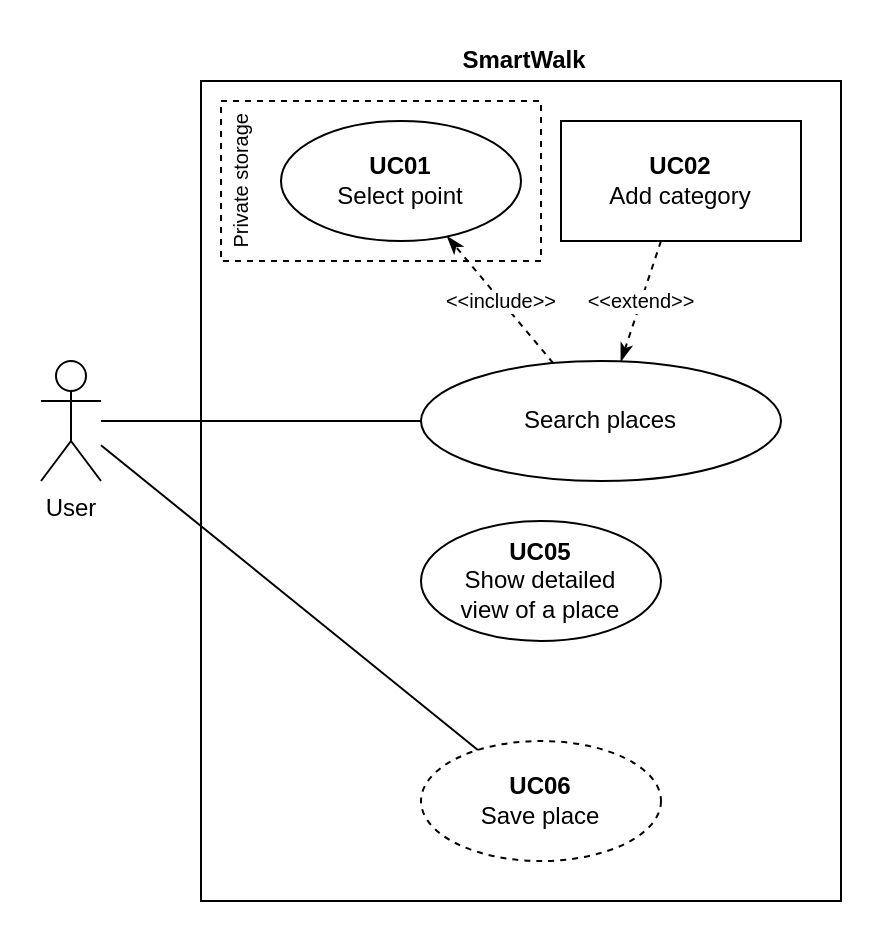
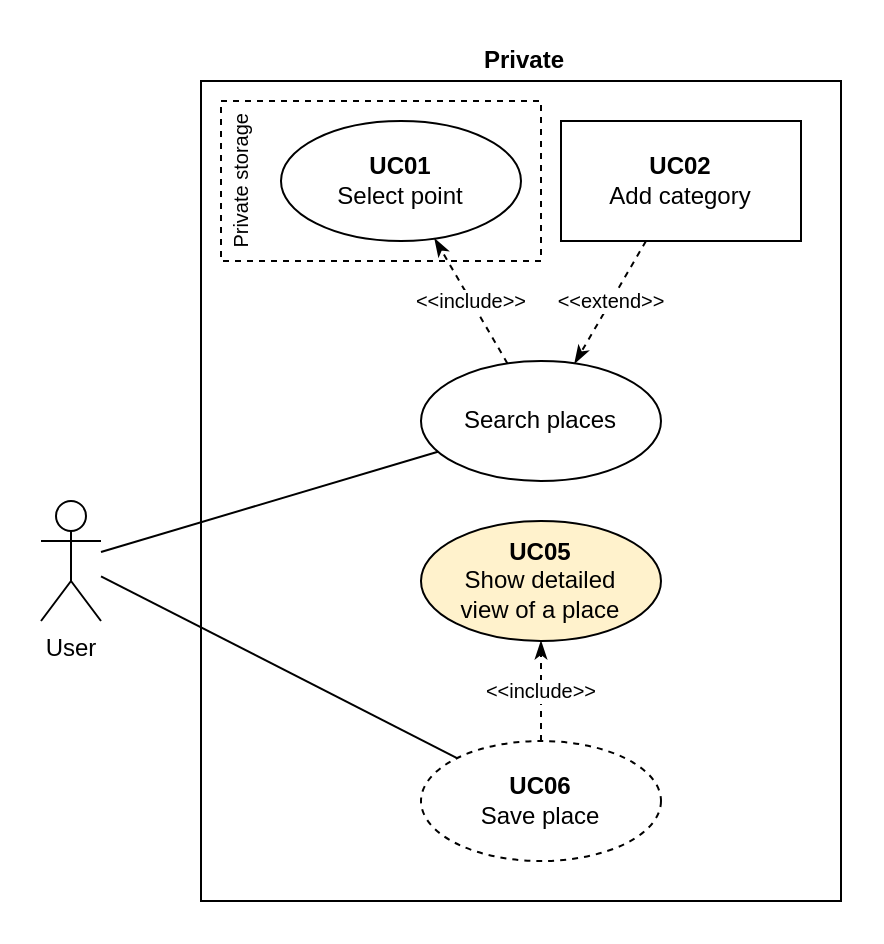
node "SmartWalk": label "SmartWalk" -> "Private"
node "User": moved (71, 421) -> (71, 561)
node "Search places": size 360x120 -> 240x120
node "UC05 Show detailed view of a place": fillcolor #ffffff -> #fff2cc
edge "UC06 Save place" -> "UC05 Show detailed view of a place": added, label "<<include>>"
